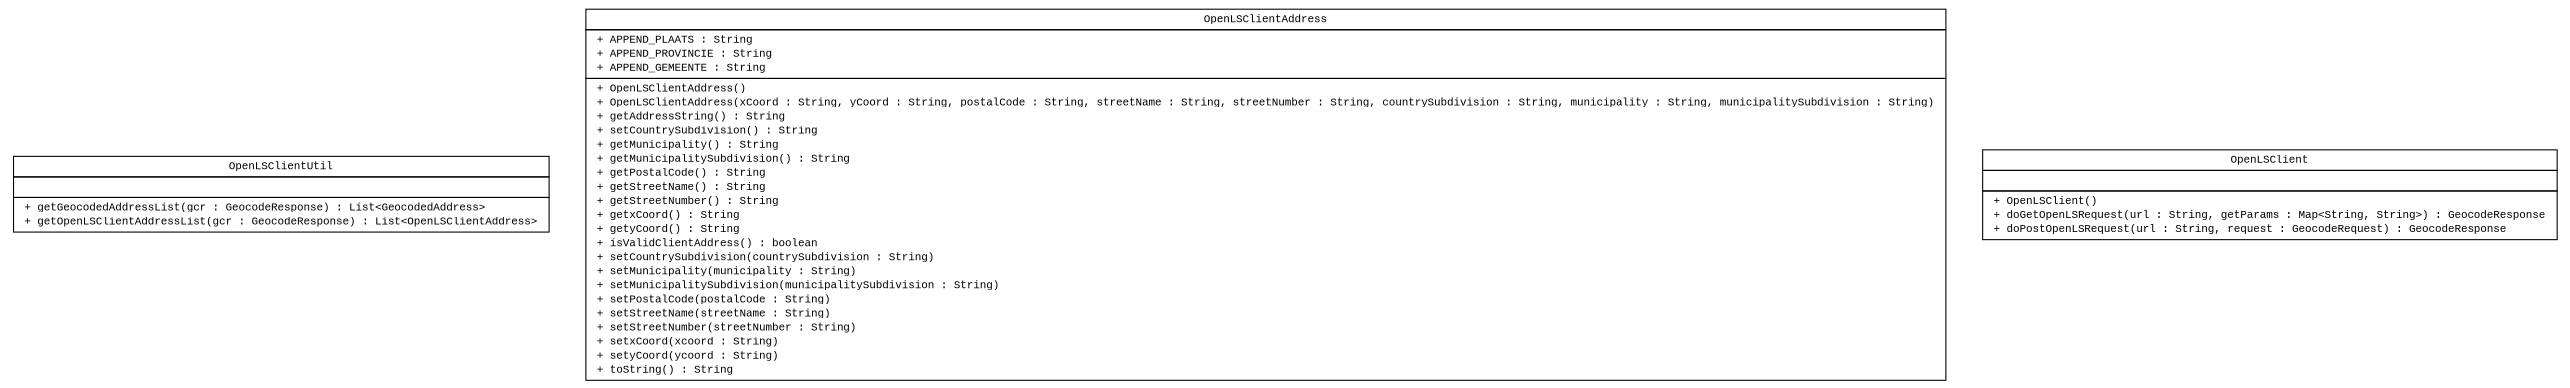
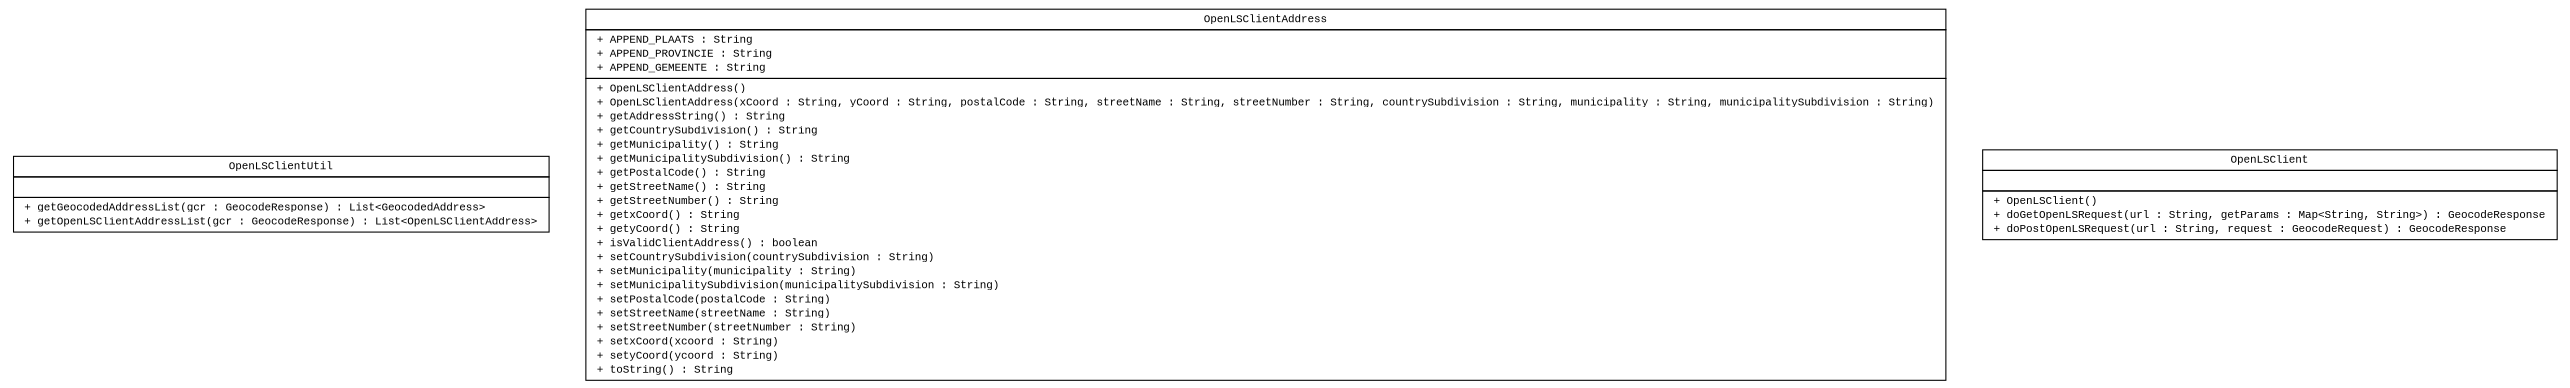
node "OpenLSClientAddress": text "+ setCountrySubdivision() : String" -> "+ getCountrySubdivision() : String"
